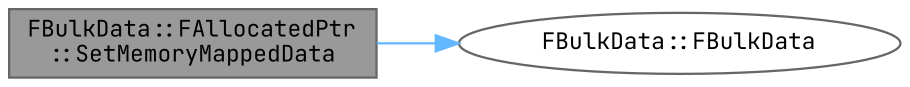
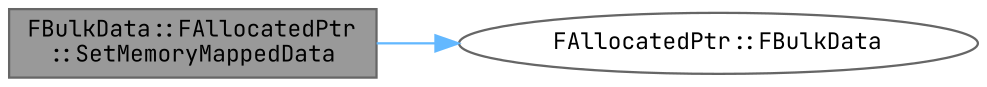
node "FBulkData::FBulkData": label "FBulkData::FBulkData" -> "FAllocatedPtr::FBulkData"
